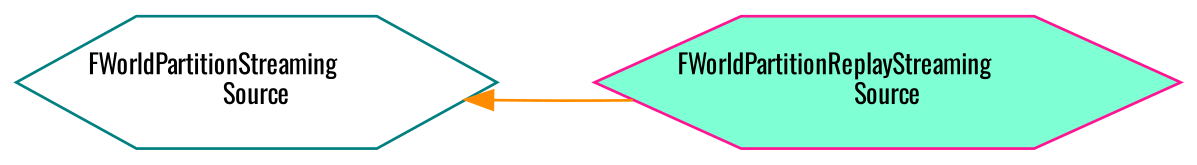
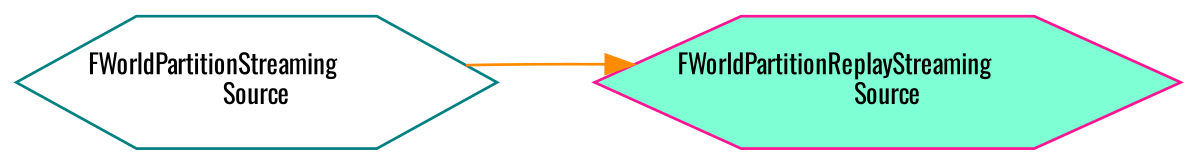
edge "FWorldPartitionReplayStreaming Source" -> "FWorldPartitionStreaming Source": reversed
